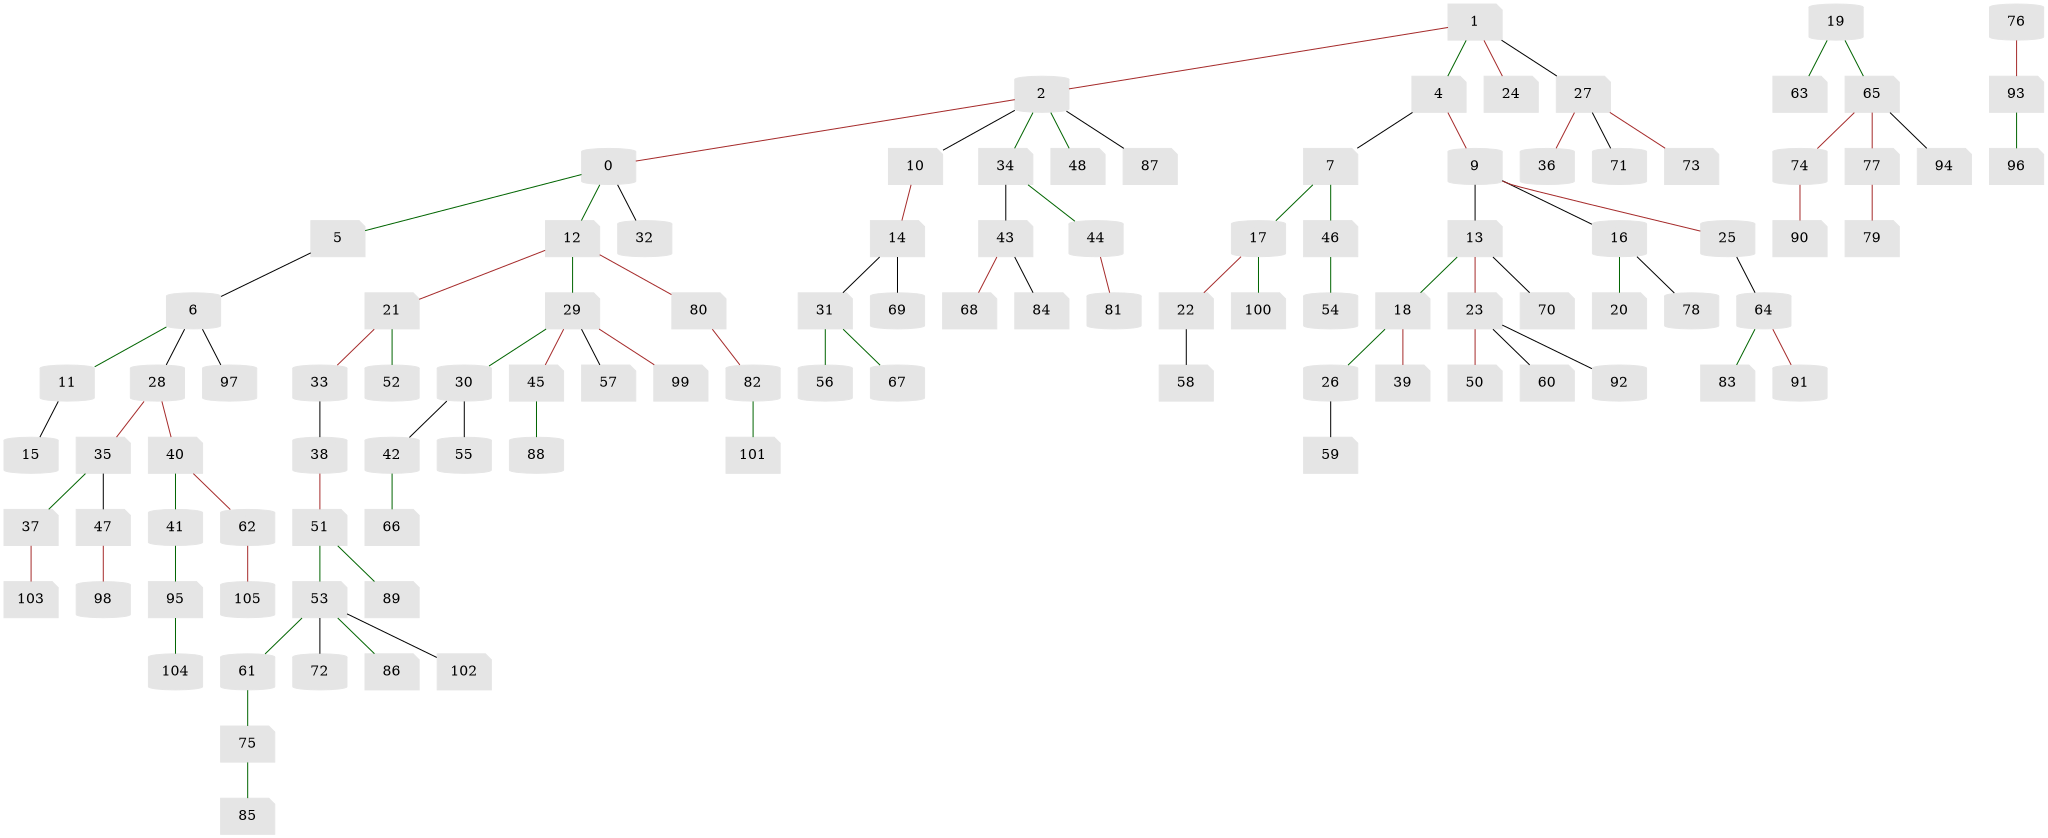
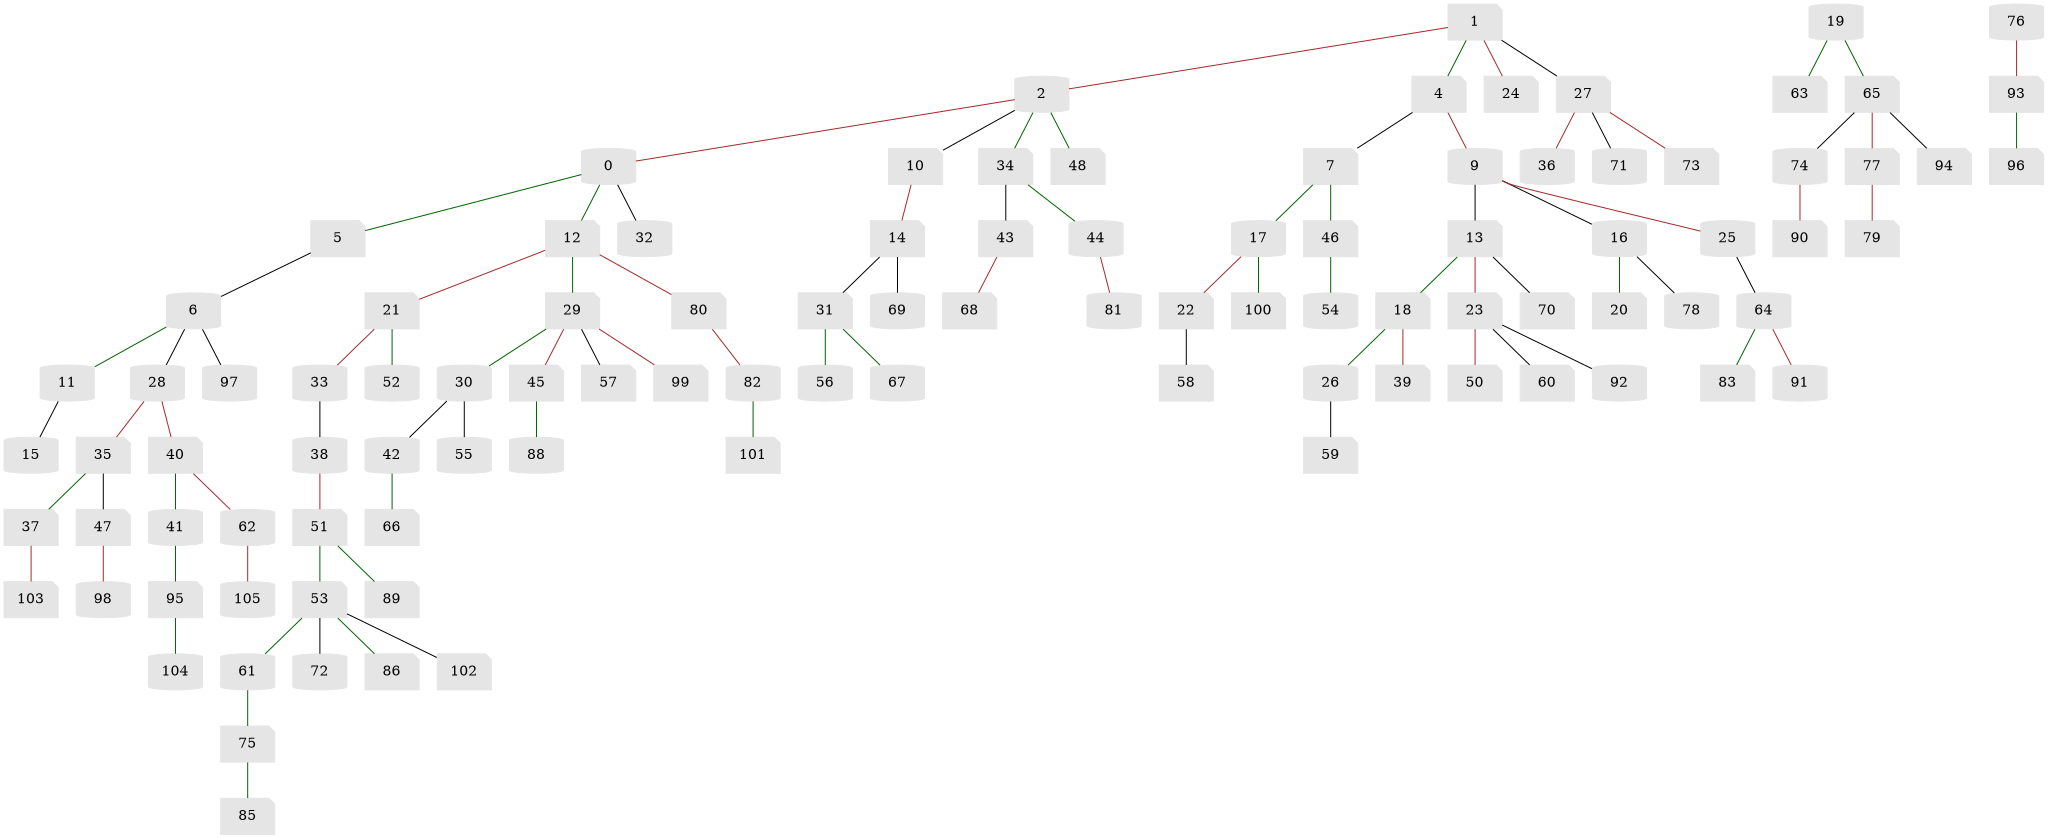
edge "65" -- "74": color brown -> black
node "87": removed
node "84": removed
